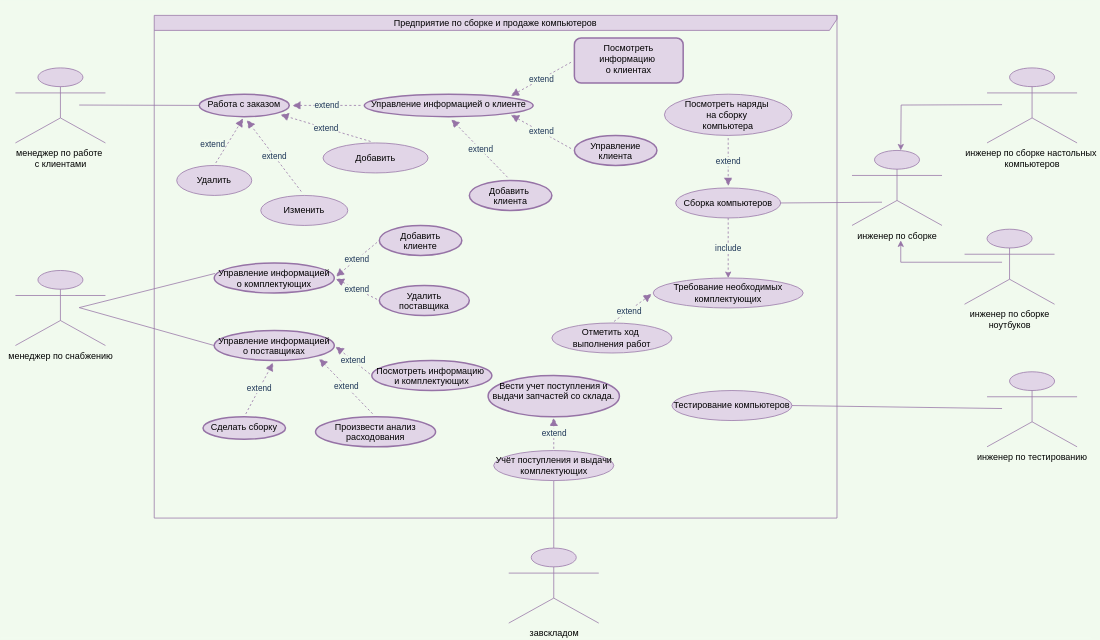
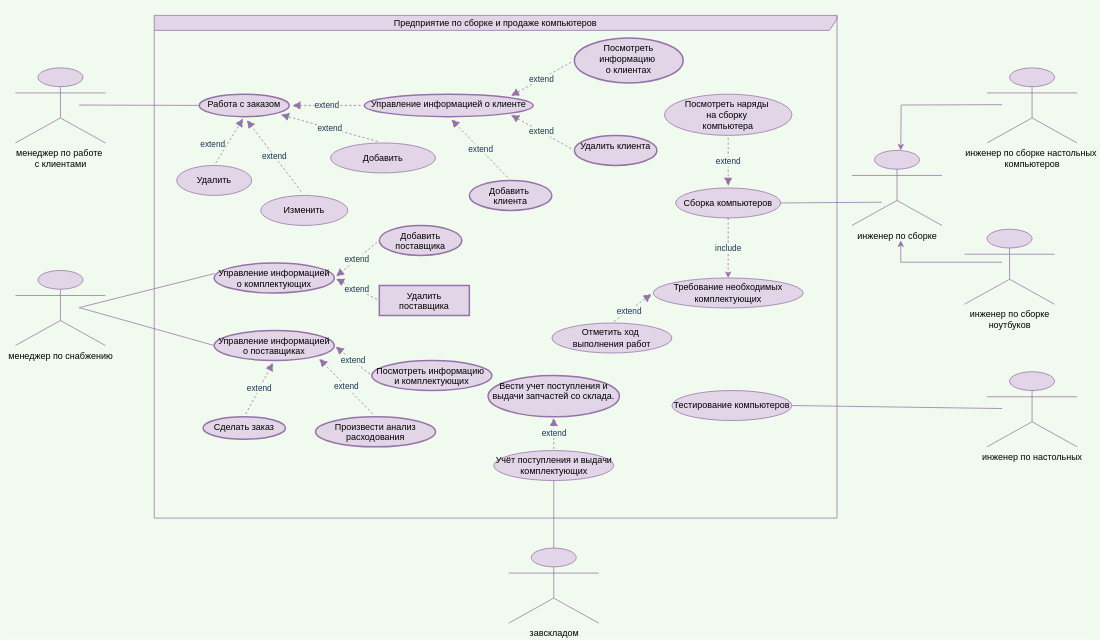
node "Посмотреть информацию о клиентах": shape rounded rectangle -> ellipse
node "Управление клиента": label "Управление клиента" -> "Удалить клиента"
node "Добавить": moved (375, 158) -> (383, 158)
node "Добавить клиенте": label "Добавить клиенте" -> "Добавить поставщика"
node "Удалить поставщика": shape ellipse -> rectangle
node "Сделать сборку": label "Сделать сборку" -> "Сделать заказ"
node "инженер по тестированию": label "инженер по тестированию" -> "инженер по настольных"
